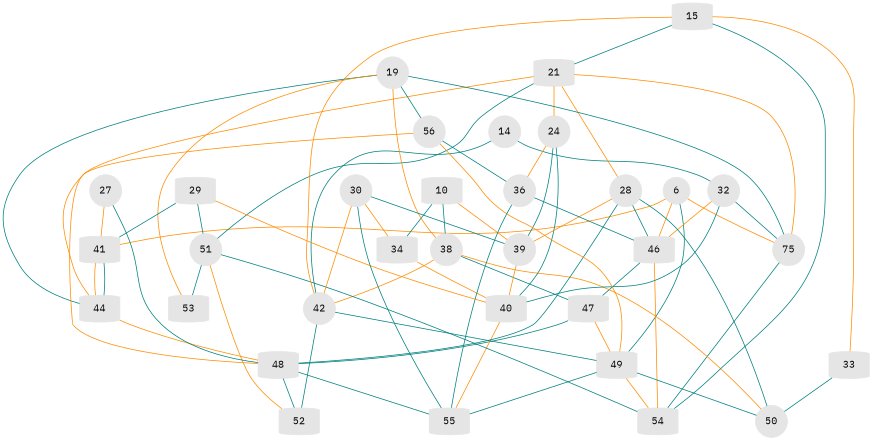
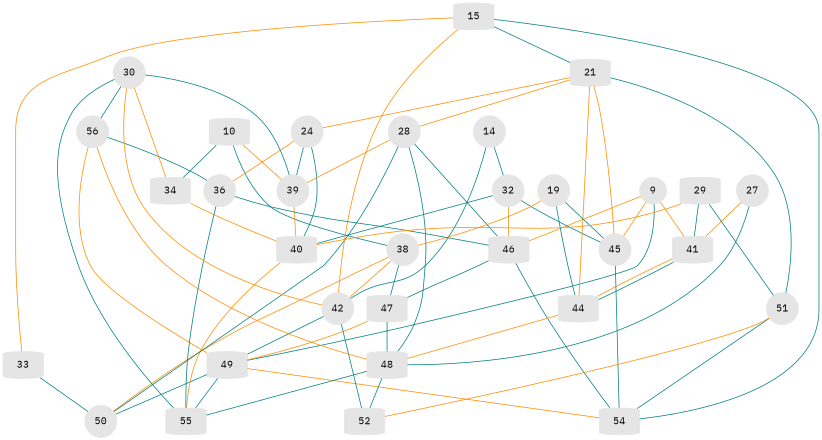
edge "19" -- "56": now "30" -- "56"
node "6": label "6" -> "9"
node "75": label "75" -> "45"
node "53": removed
edge "46" -- "54": color darkorange -> teal
